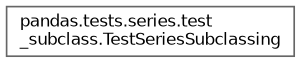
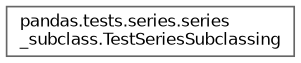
node "pandas.tests.series.test _subclass.TestSeriesSubclassing": label "pandas.tests.series.test _subclass.TestSeriesSubclassing" -> "pandas.tests.series.series _subclass.TestSeriesSubclassing"
